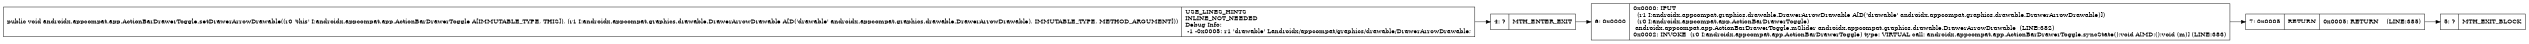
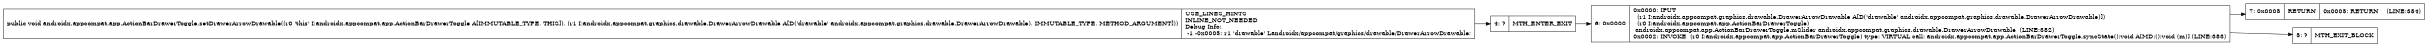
node "7: 0x0005": text "0x0005: RETURN    (LINE:385)" -> "0x0005: RETURN    (LINE:384)"
edge "7: 0x0005" -> "5: ?": now "6: 0x0000" -> "5: ?"
